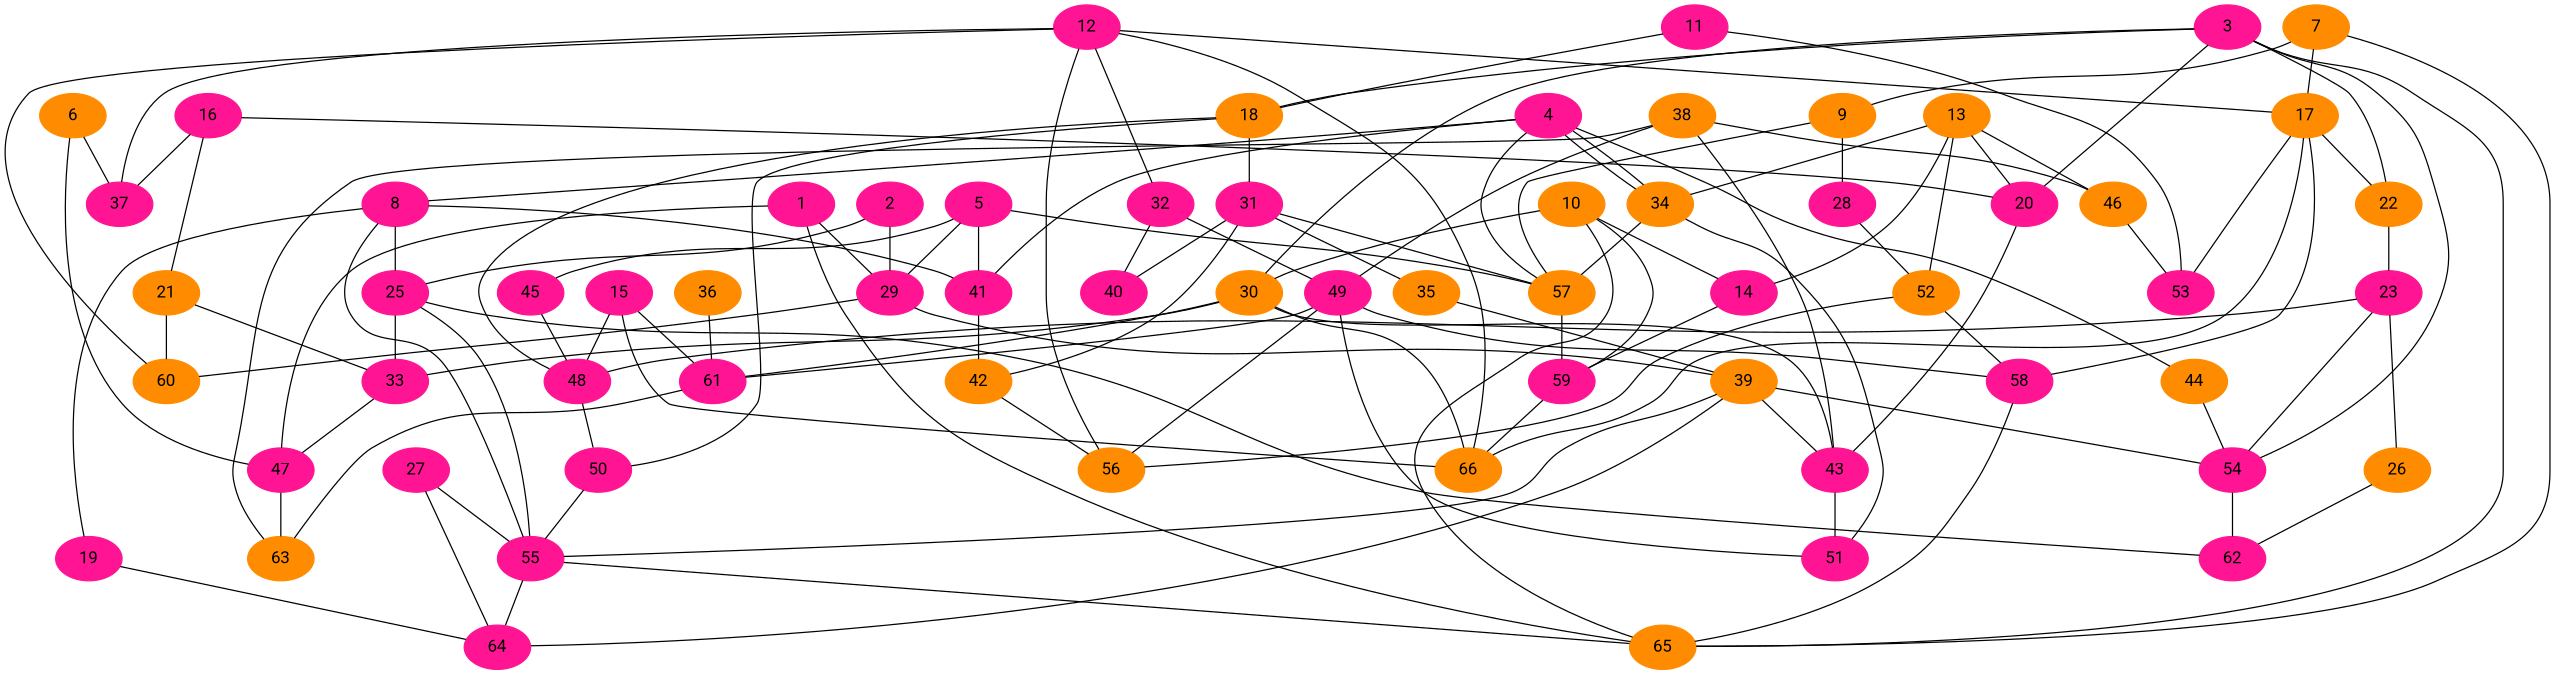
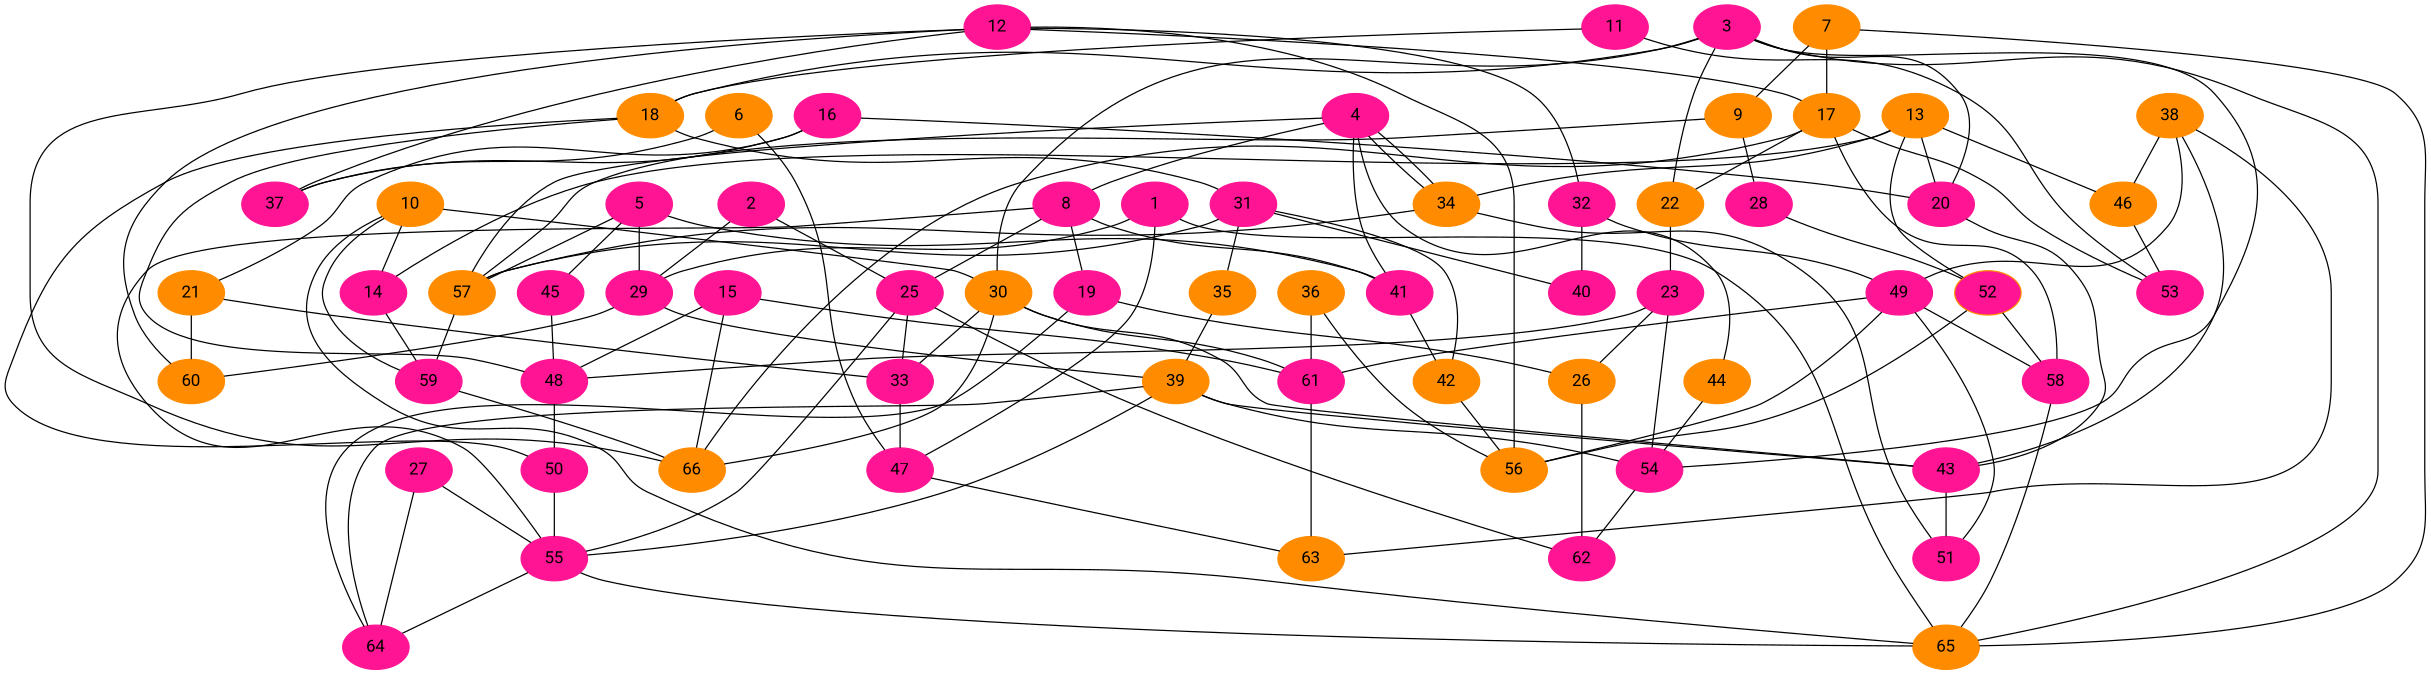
node "52": fillcolor darkorange -> deeppink
edge "19" -- "26": added
edge "36" -- "56": added
